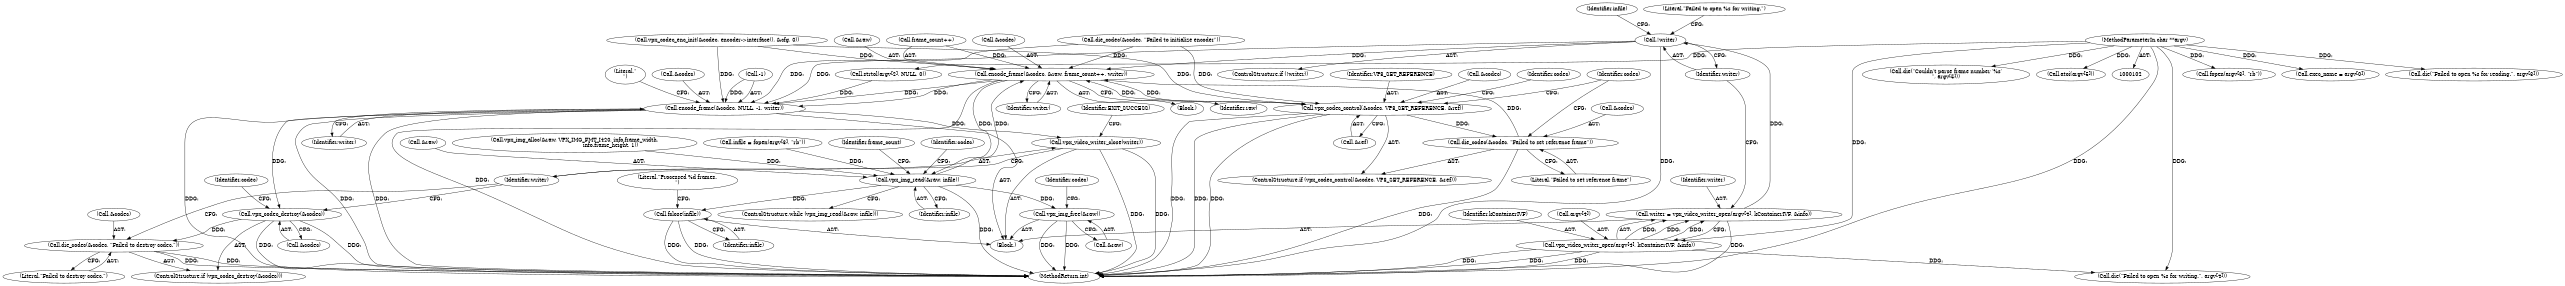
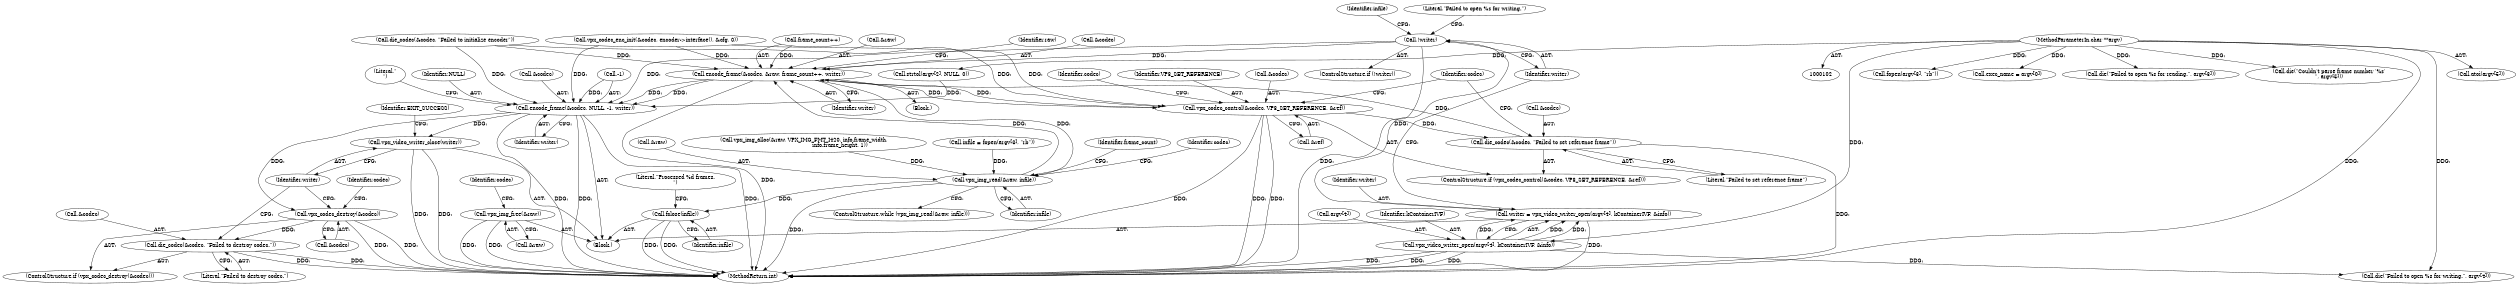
edge "(MethodParameterIn,char **argv)" -> "(Call,atoi(argv[5]))": label "DDG: " -> "AST: "
node "(Identifier,NULL)": added
edge "(Call,encode_frame(&codec, &raw, frame_count++, writer))" -> "(Identifier,raw)": reversed
edge "(Call,vpx_img_read(&raw, infile))" -> "(Call,vpx_img_free(&raw))": removed, label "DDG:"
